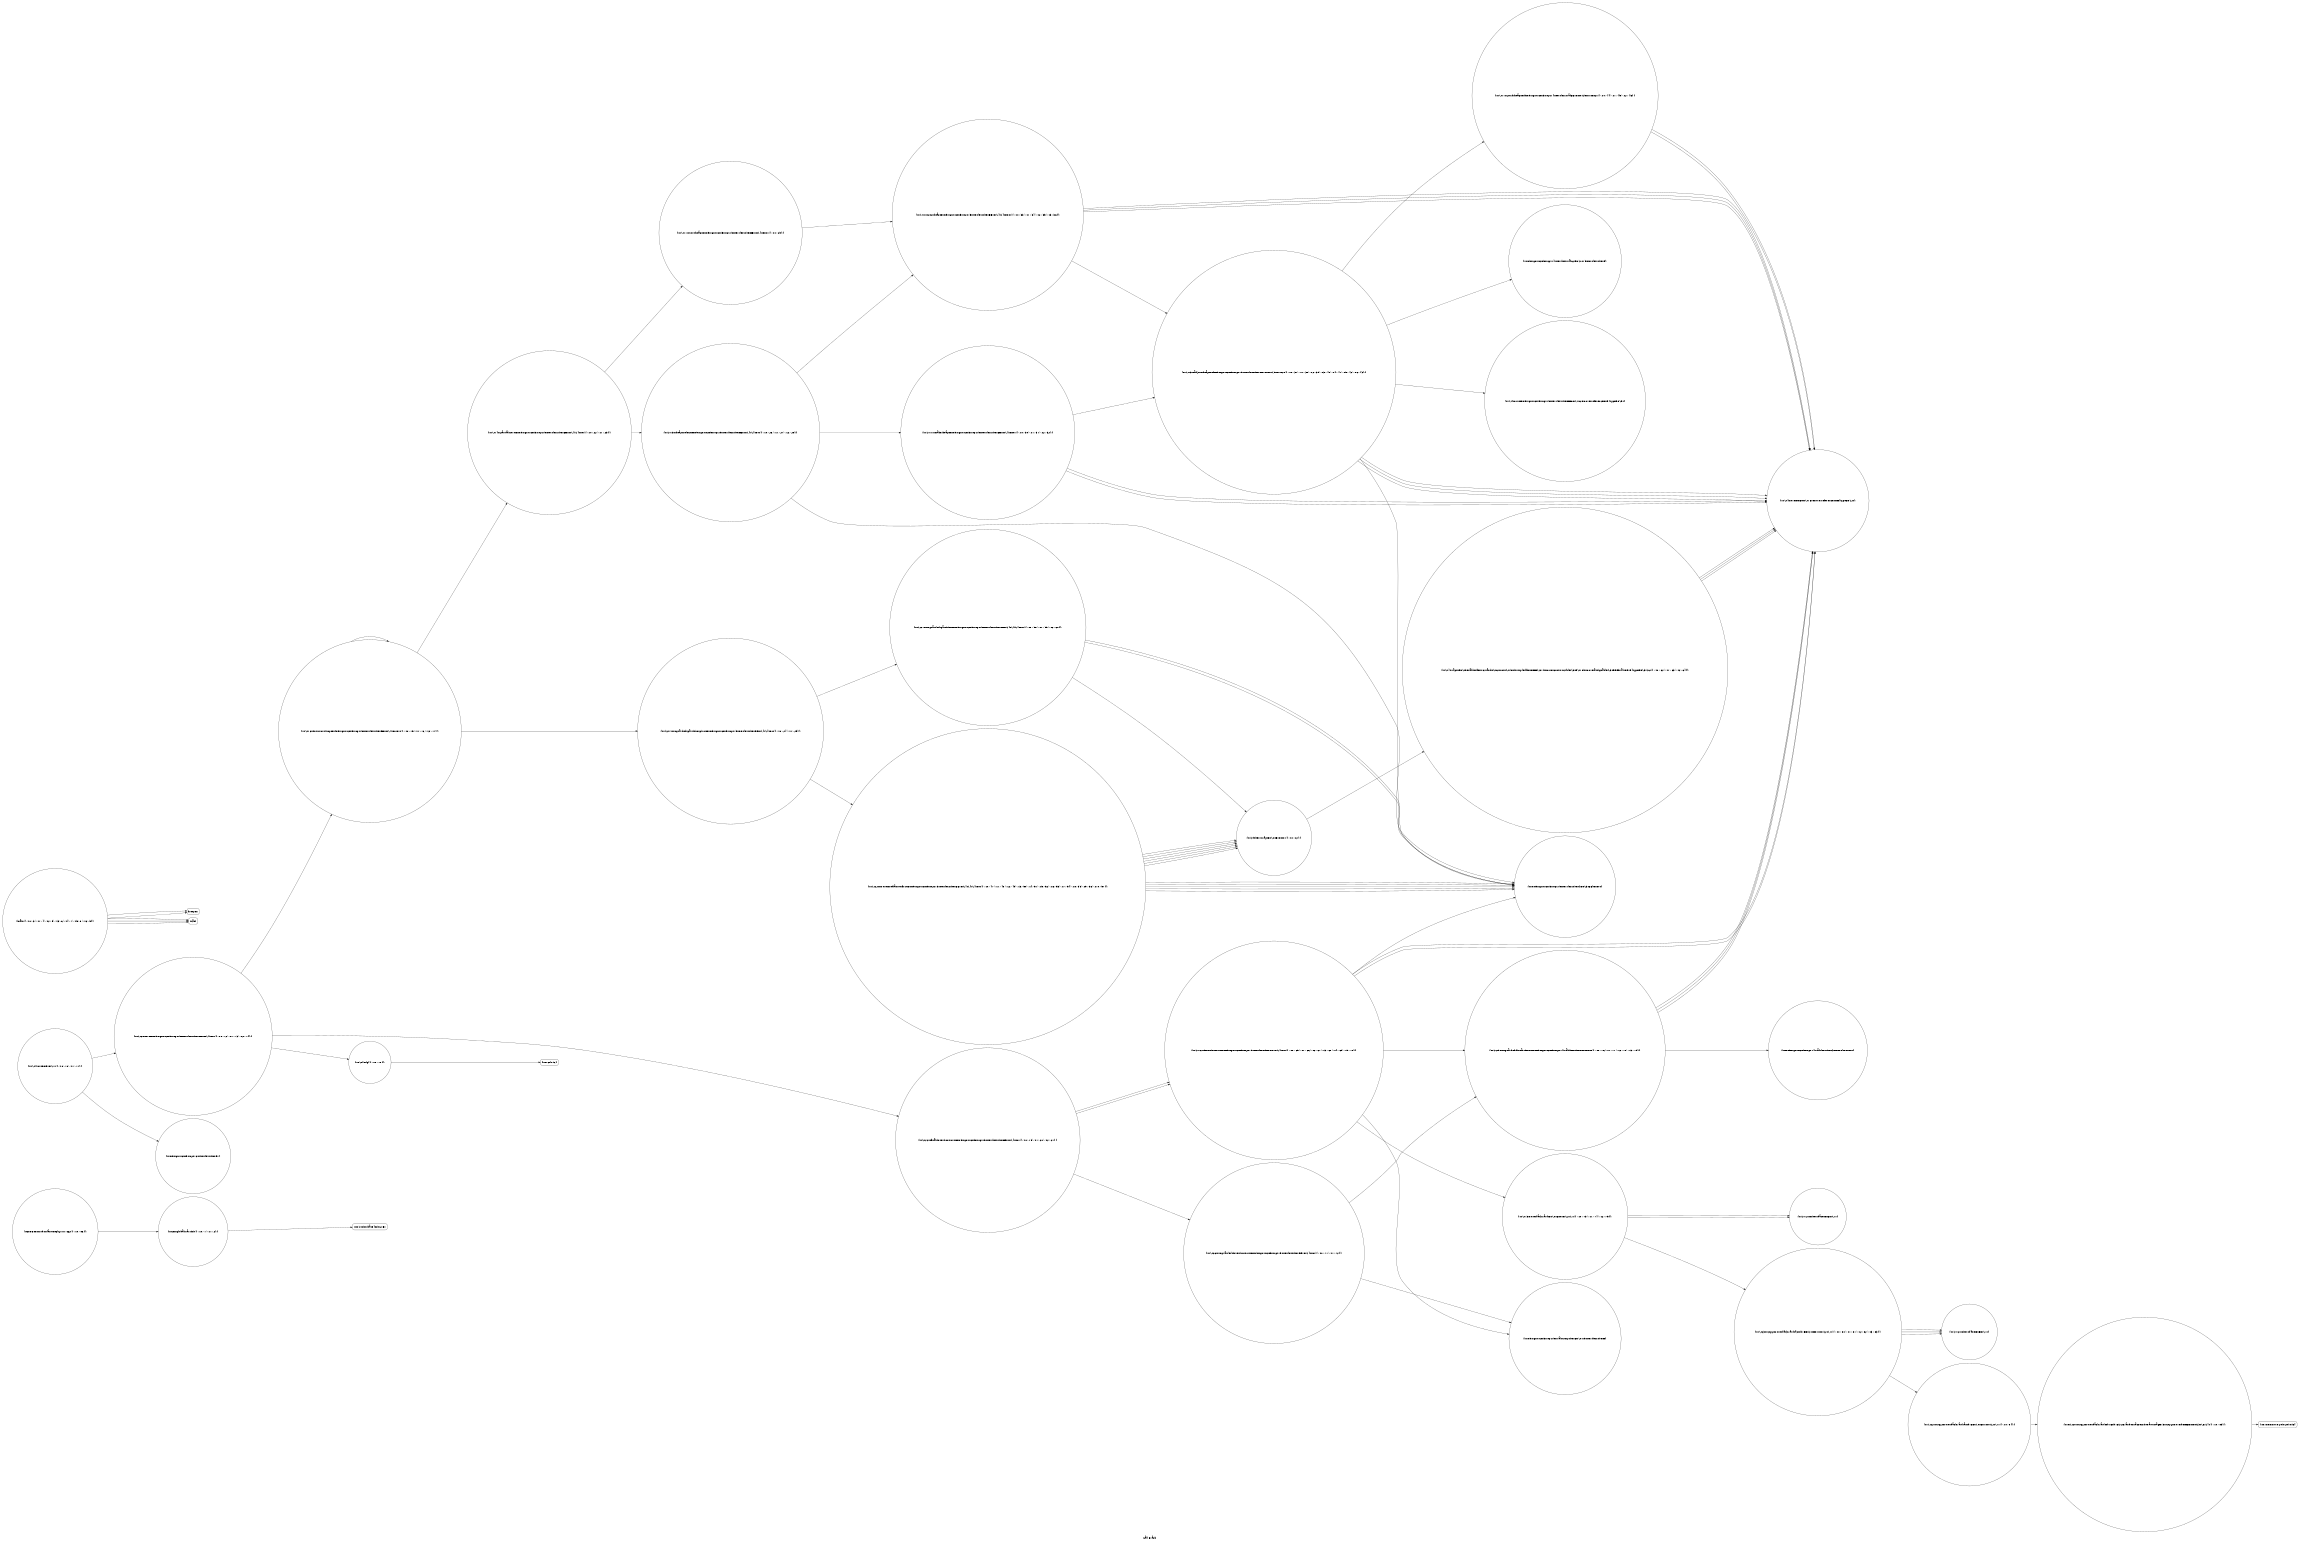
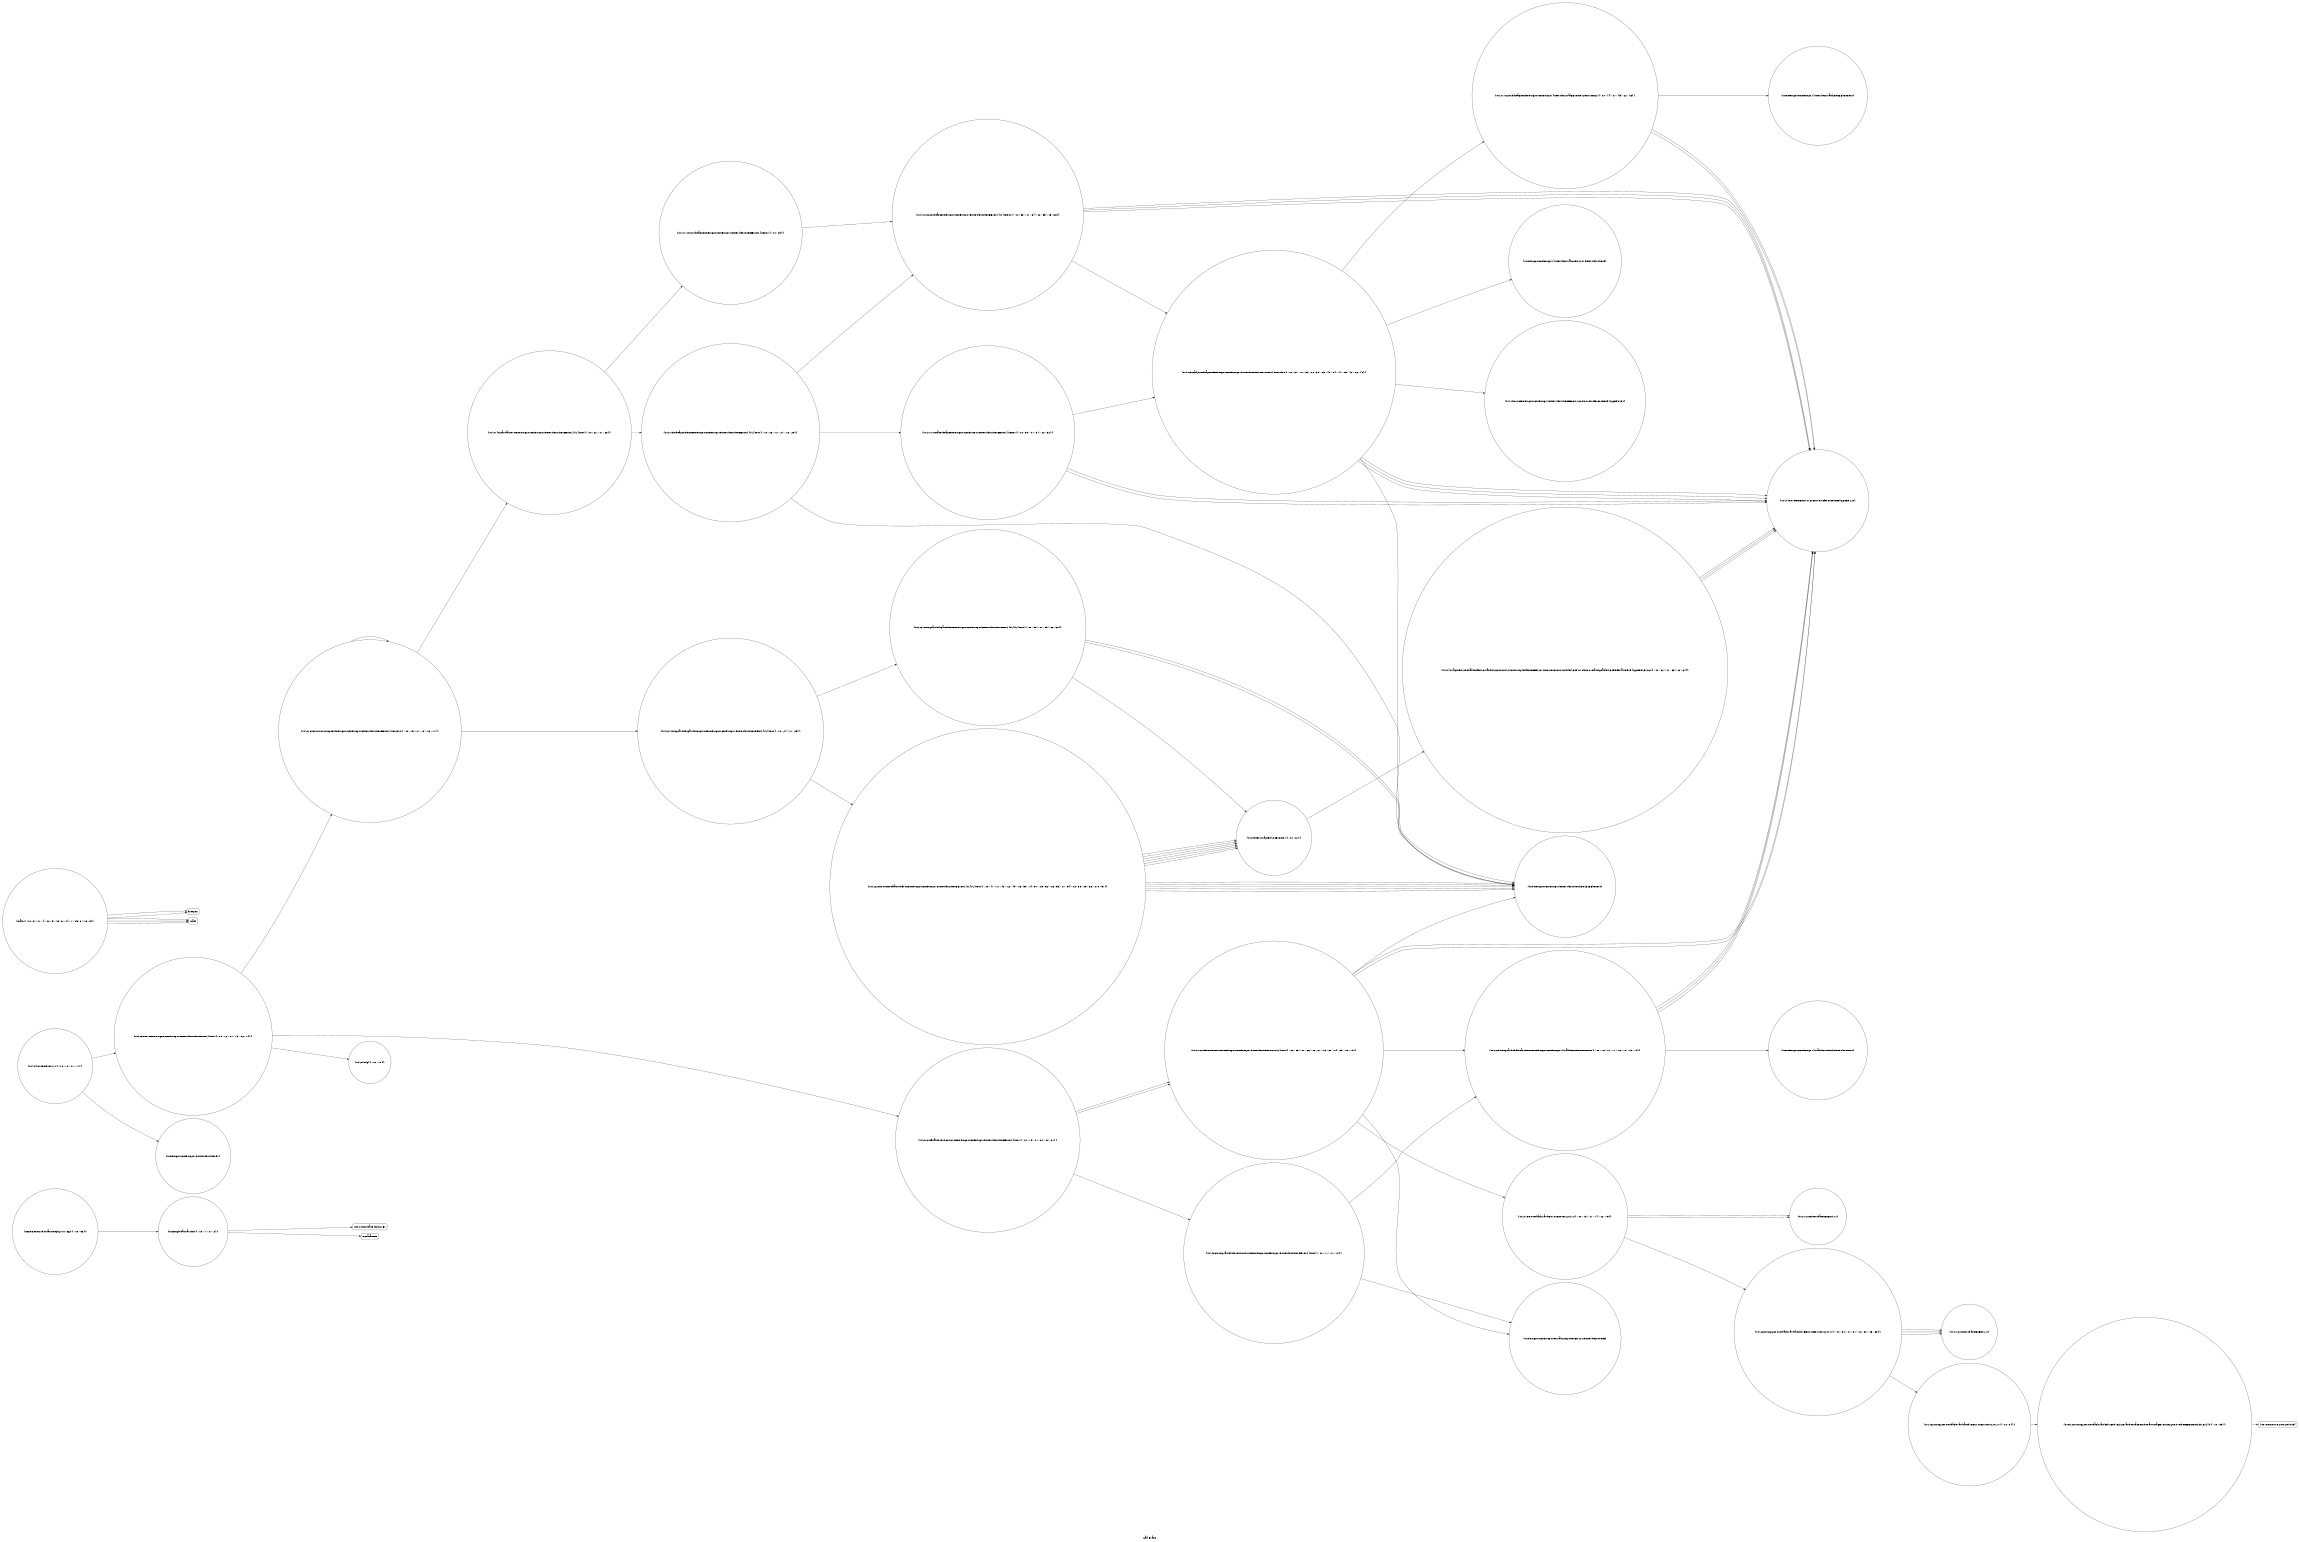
node "{_ZNK9__gnu_cxx5__ops14_Iter_less_valclIPxxEEbT_RT0_}": added
node "llvm.ctlz.i64": removed
node "__cxa_atexit": added
